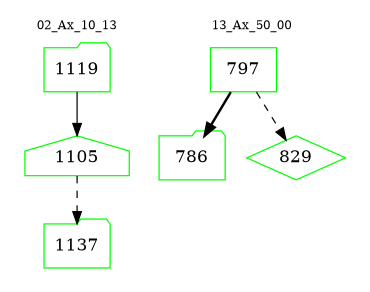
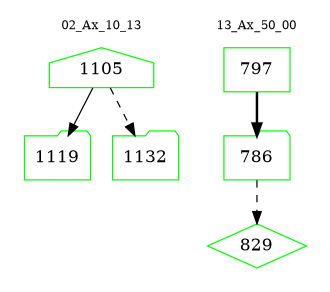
edge "1119" -> "1105": reversed
edge "797" -> "829": now "786" -> "829"
node "1137": label "1137" -> "1132"
